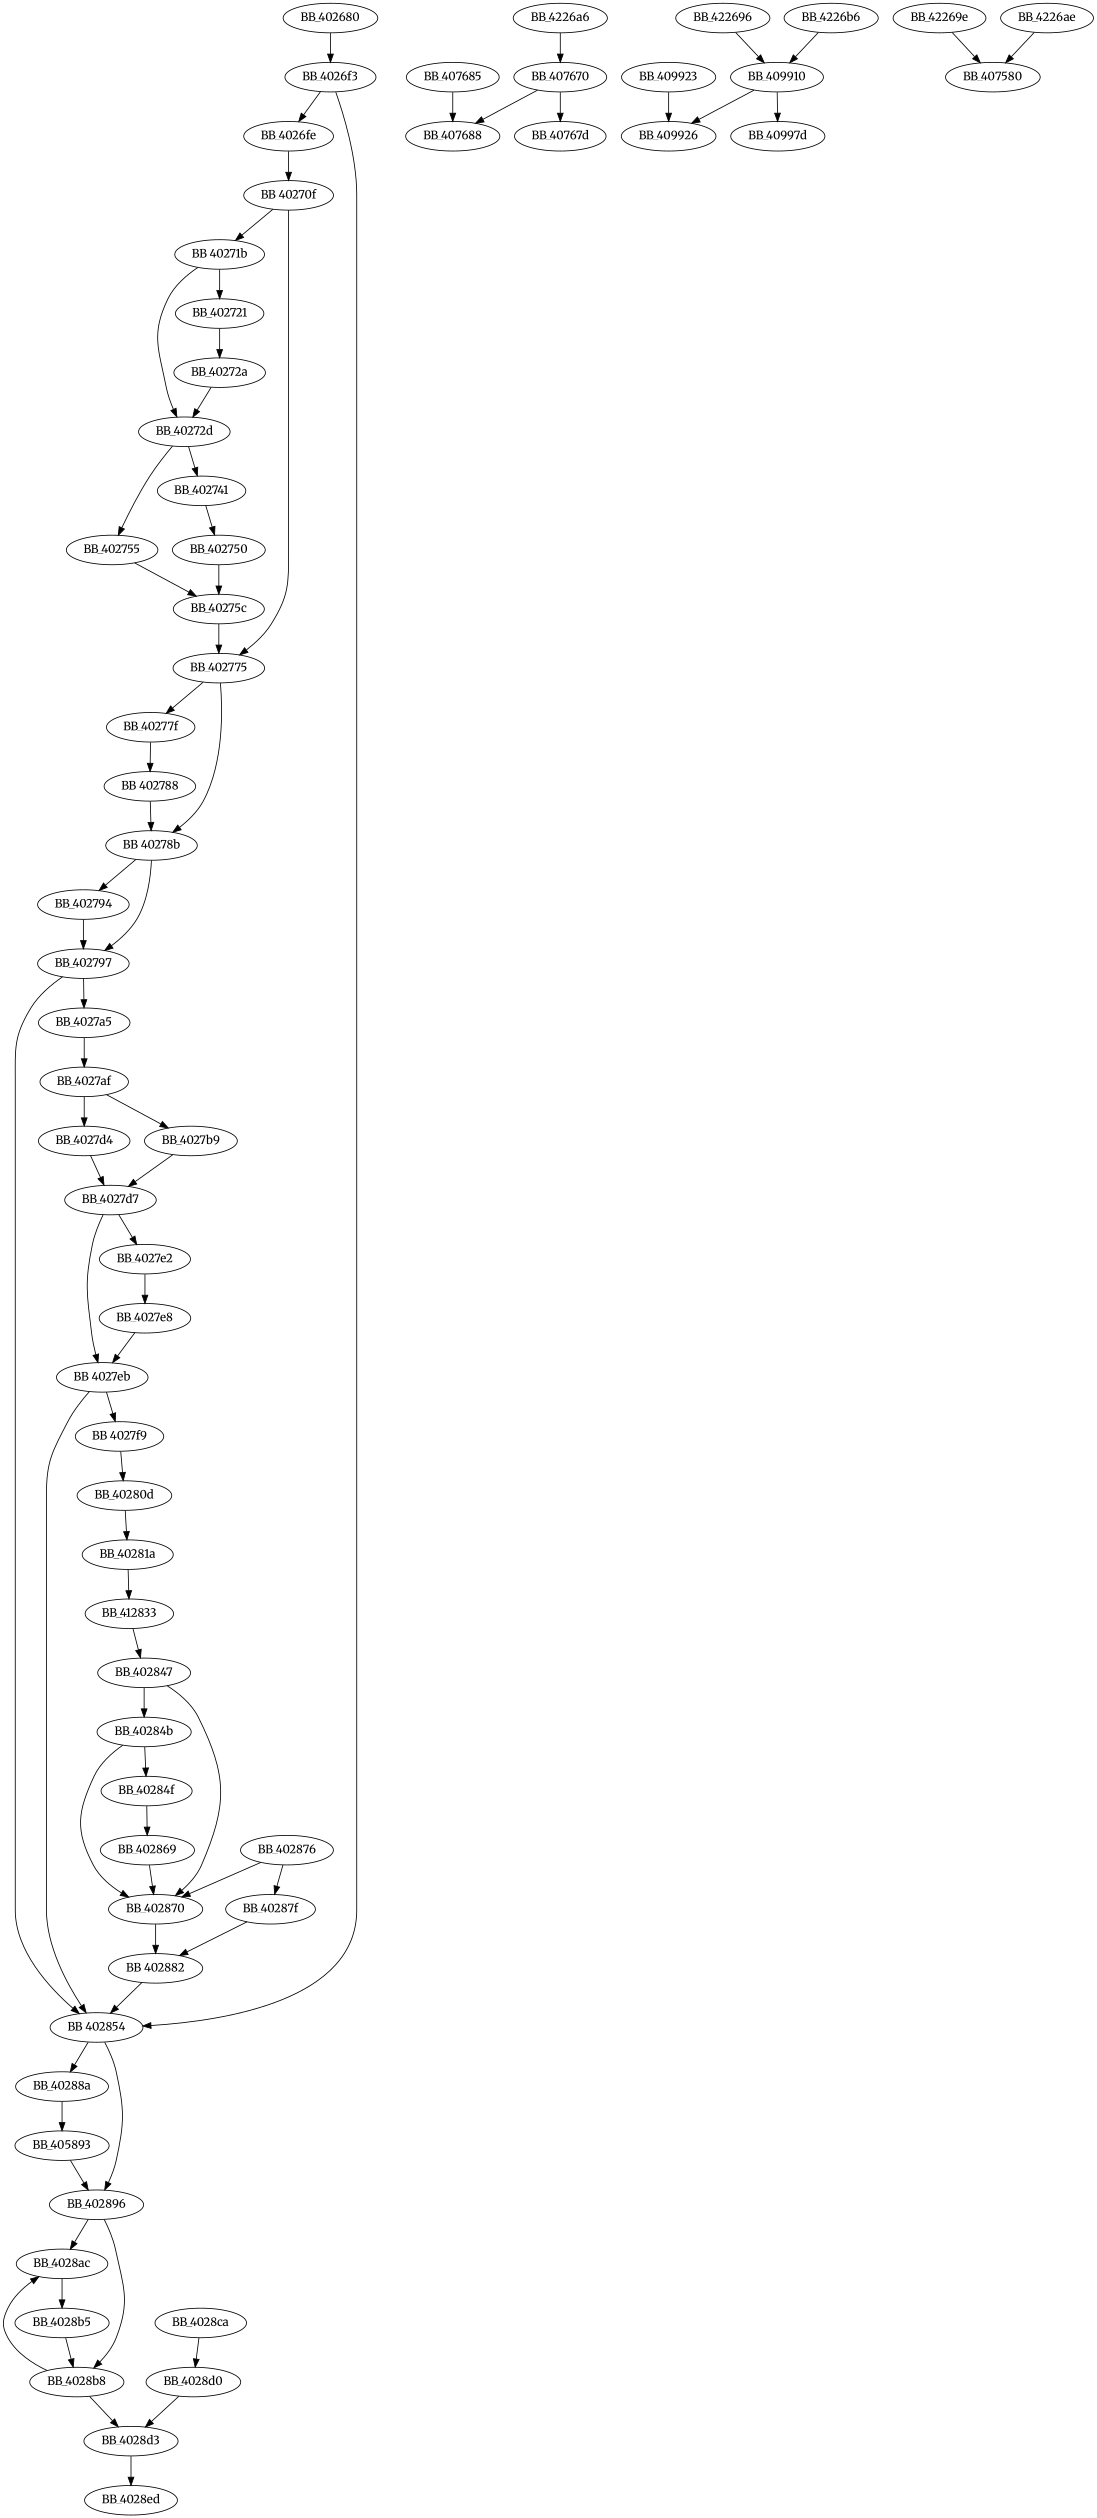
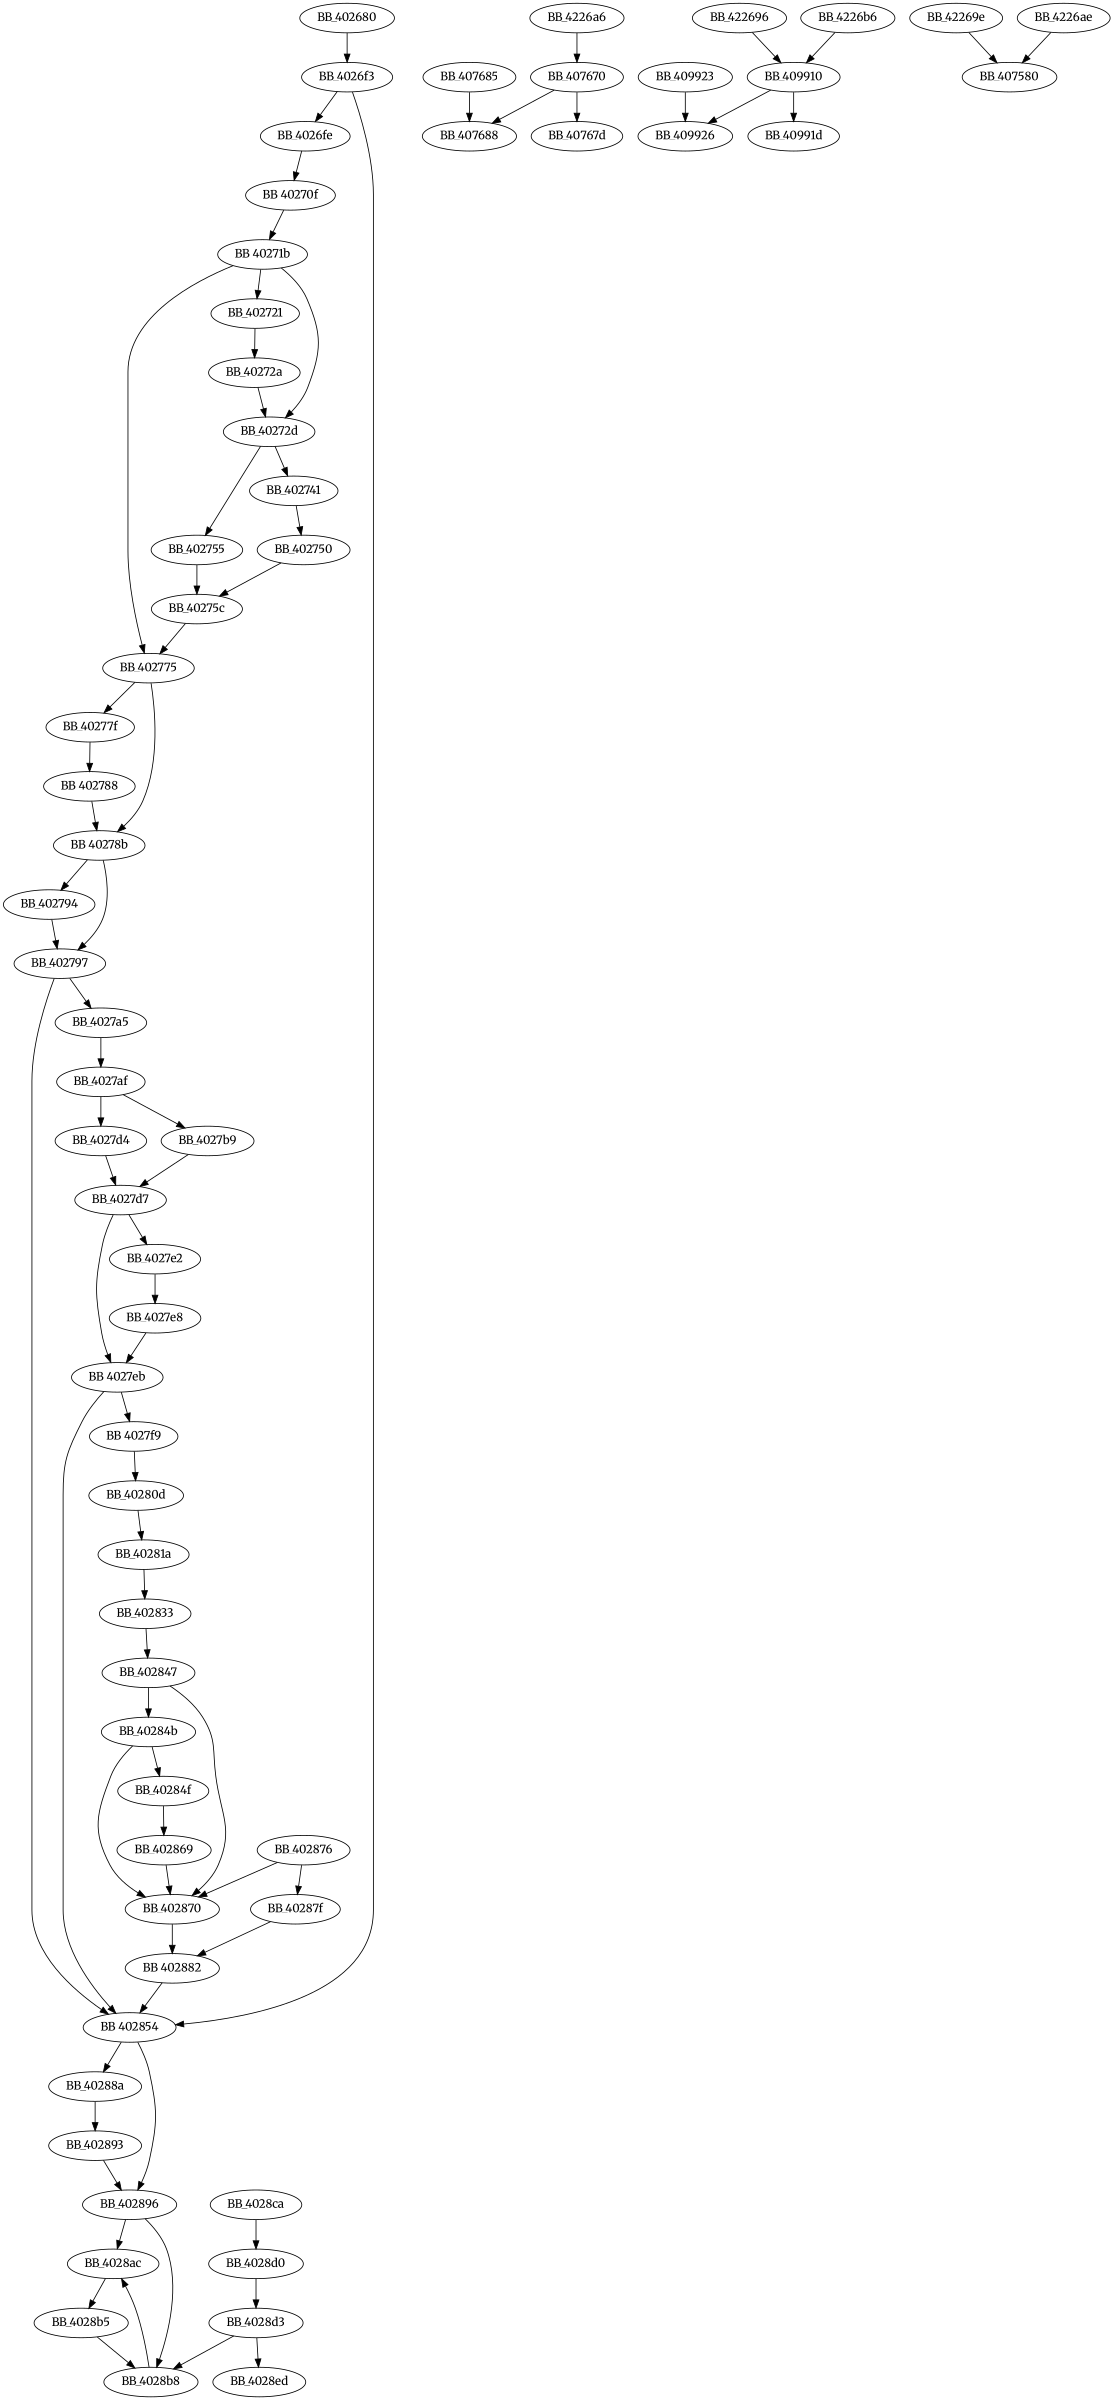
node "BB_40997d": label "BB_40997d" -> "BB_40991d"
edge "BB_40270f" -> "BB_402775": now "BB_40271b" -> "BB_402775"
node "BB_412833": label "BB_412833" -> "BB_402833"
node "BB_405893": label "BB_405893" -> "BB_402893"
edge "BB_4028b8" -> "BB_4028d3": reversed
